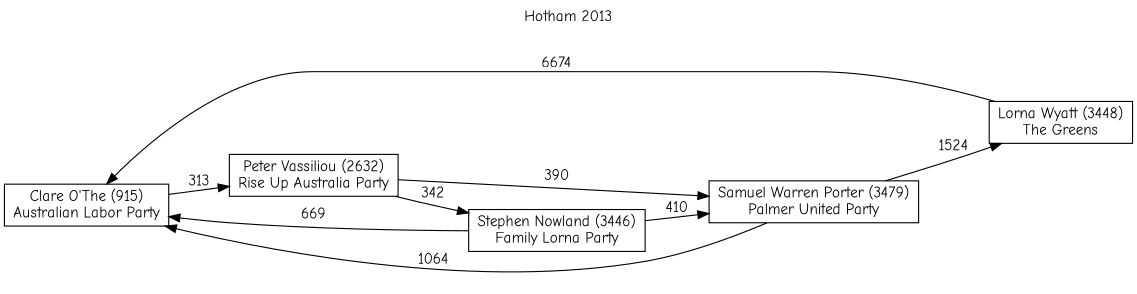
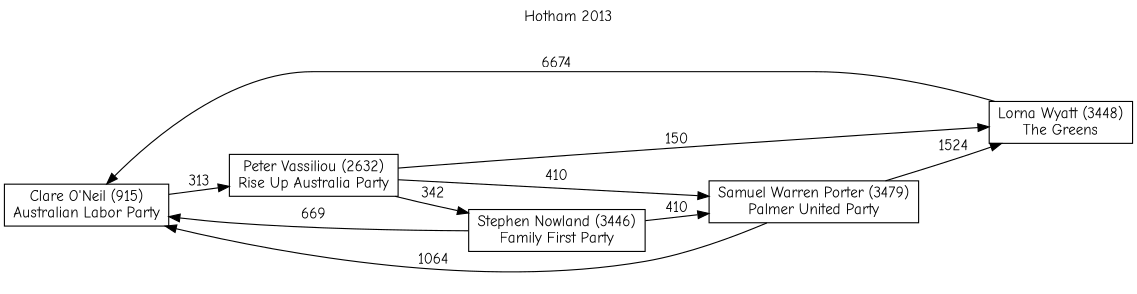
edge "Peter Vassiliou (2632) Rise Up Australia Party" -> "Lorna Wyatt (3448) The Greens": added, label "150"
edge "Peter Vassiliou (2632) Rise Up Australia Party" -> "Samuel Warren Porter (3479) Palmer United Party": label "390" -> "410"
node "Clare O'The (915) Australian Labor Party": label "Clare O'The (915) Australian Labor Party" -> "Clare O'Neil (915) Australian Labor Party"
node "Stephen Nowland (3446) Family Lorna Party": label "Stephen Nowland (3446) Family Lorna Party" -> "Stephen Nowland (3446) Family First Party"
